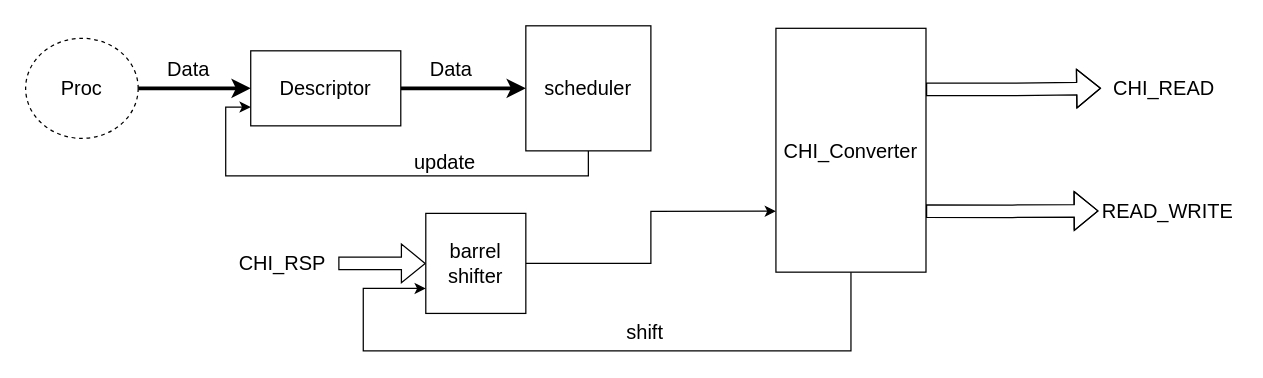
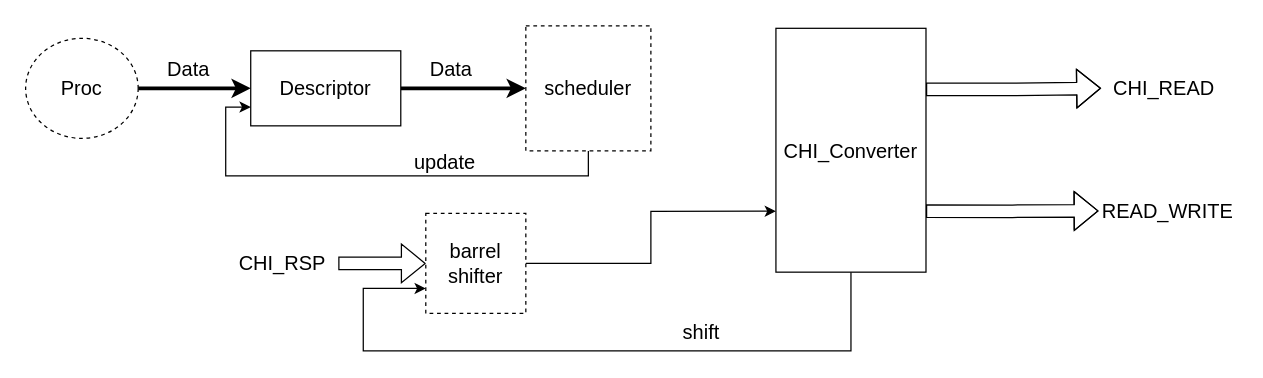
node "scheduler": style solid -> dashed
node "barrel shifter": style solid -> dashed
node "shift": moved (644, 332) -> (701, 332)
